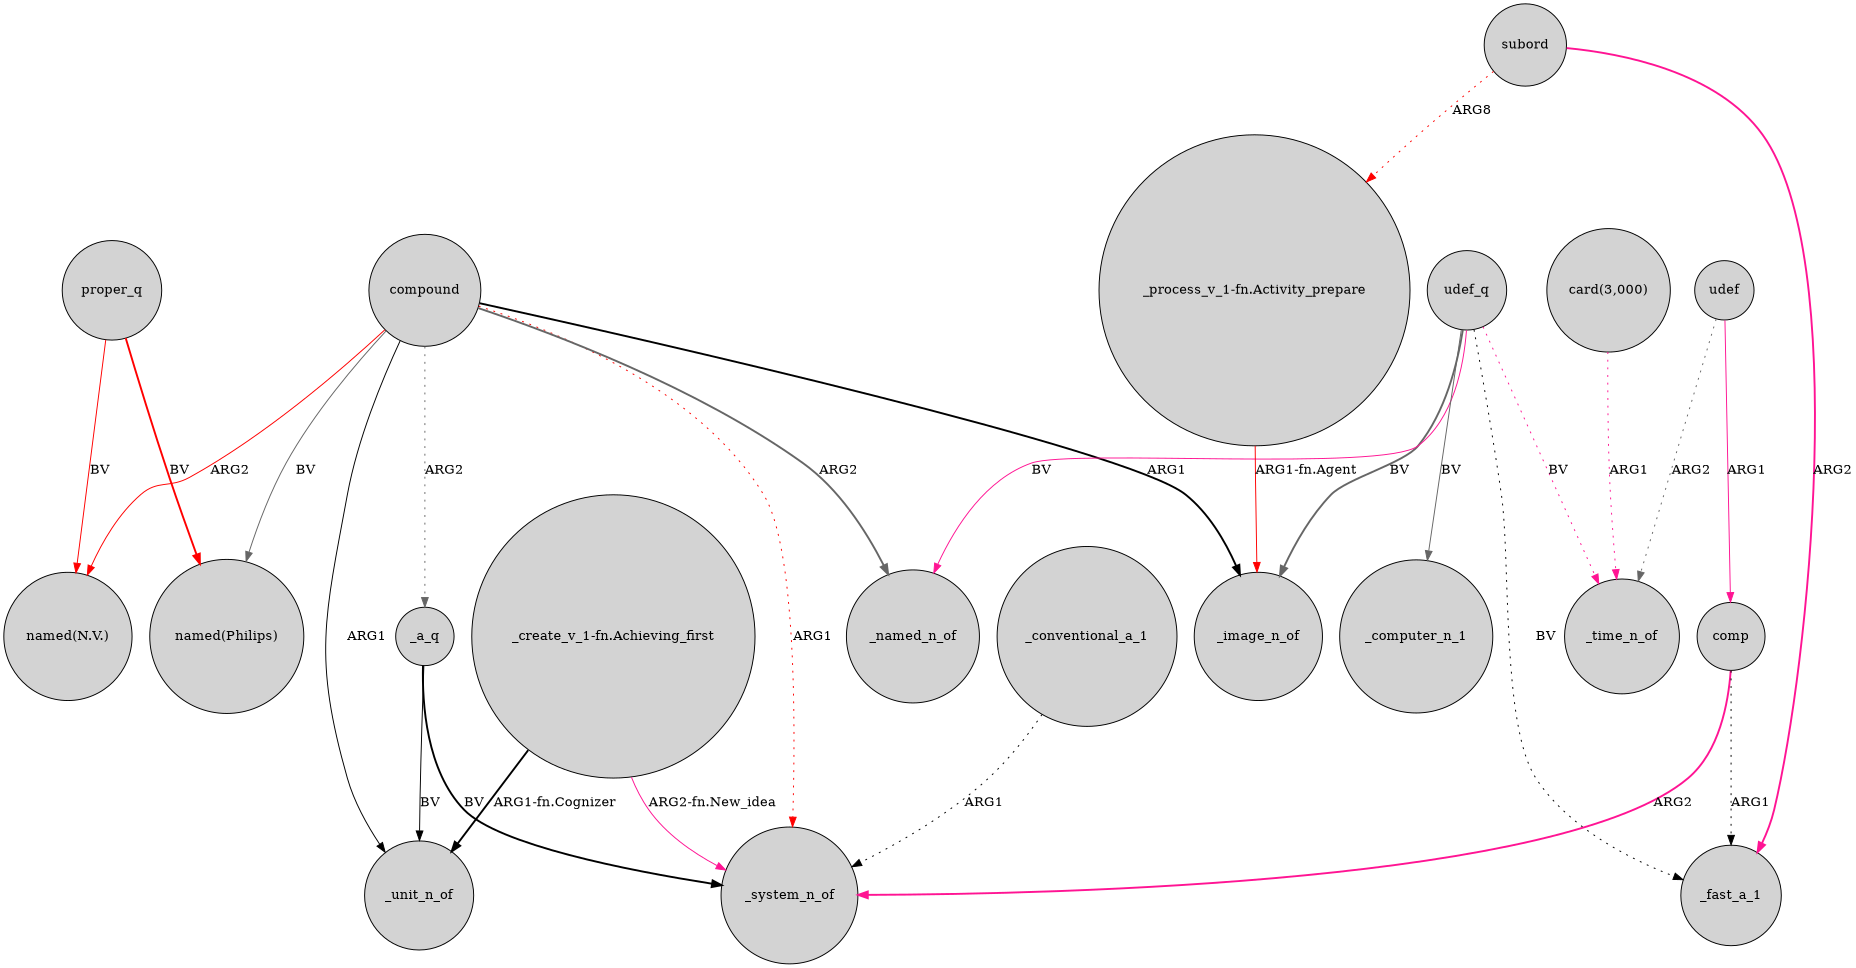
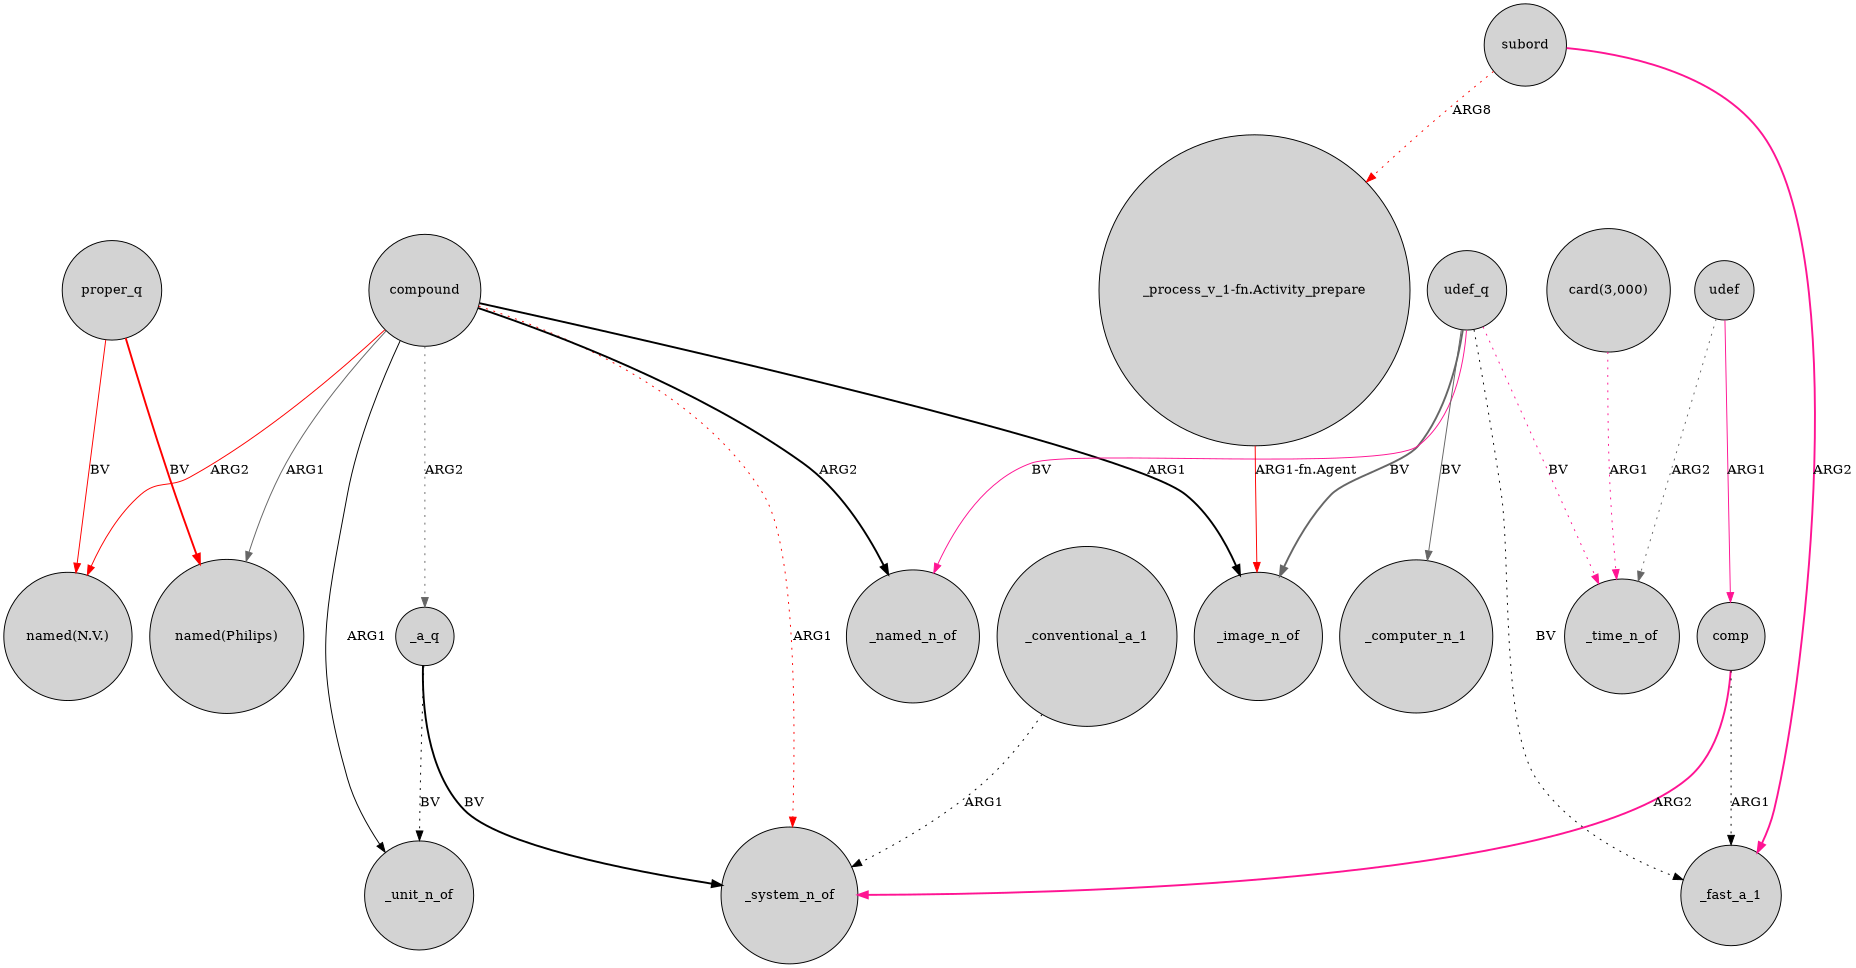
edge "compound" -> "_named_n_of": color gray40 -> black
edge "compound" -> "named(Philips)": label "BV" -> "ARG1"
node "_create_v_1-fn.Achieving_first": removed
edge "_a_q" -> "_unit_n_of": style solid -> dotted
